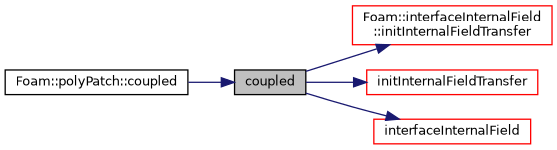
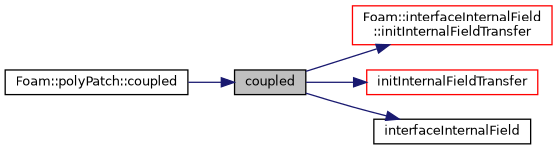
node "interfaceInternalField": color red -> black
